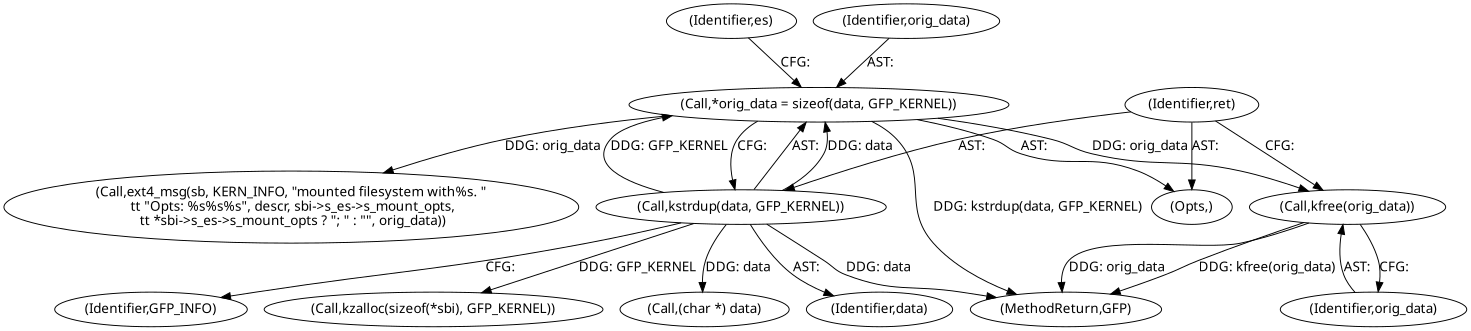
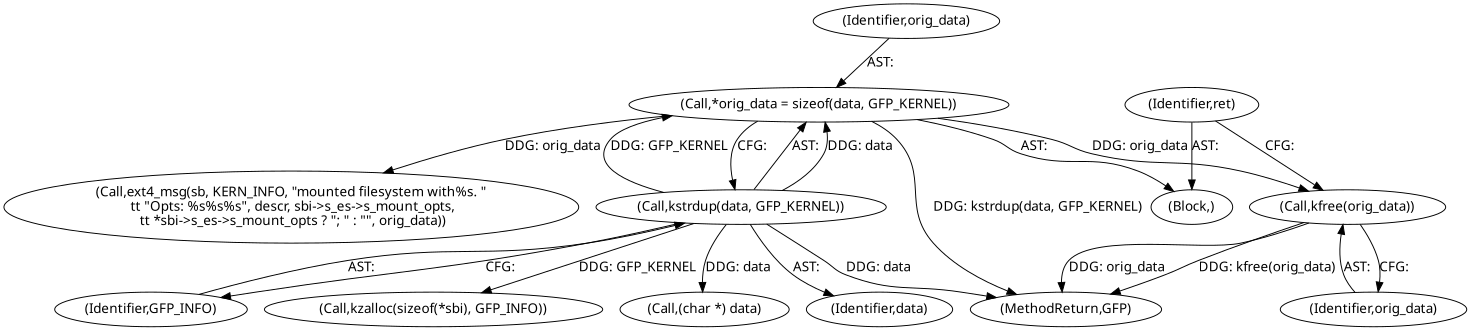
node "(Identifier,es)": removed
edge "(Identifier,ret)" -> "(Call,kstrdup(data, GFP_KERNEL))": now "(Identifier,GFP_INFO)" -> "(Call,kstrdup(data, GFP_KERNEL))"
node "(Opts,)": label "(Opts,)" -> "(Block,)"
node "(Call,kzalloc(sizeof(*sbi), GFP_KERNEL))": label "(Call,kzalloc(sizeof(*sbi), GFP_KERNEL))" -> "(Call,kzalloc(sizeof(*sbi), GFP_INFO))"
